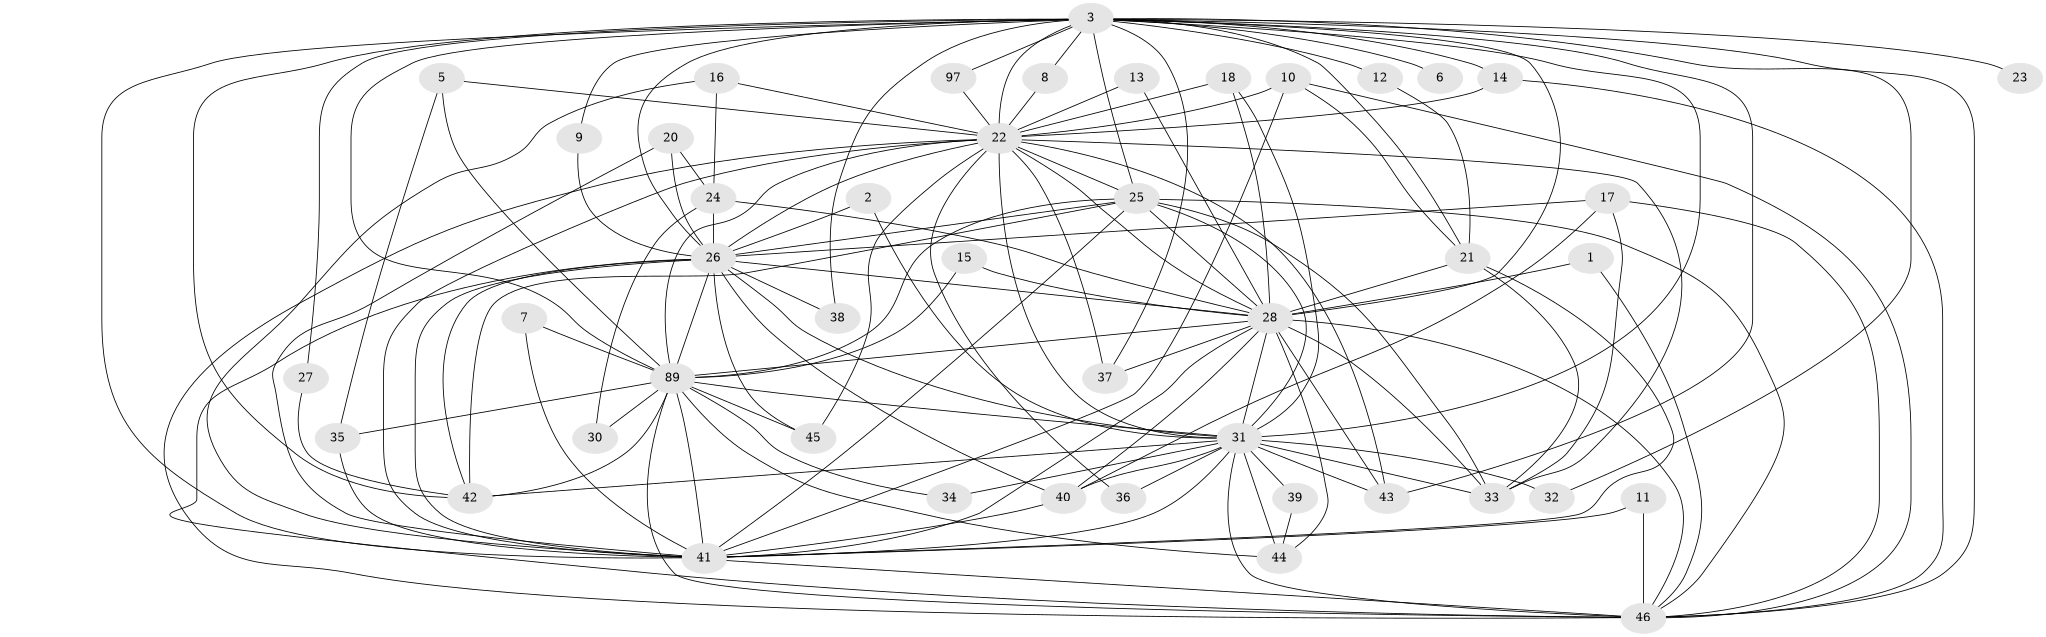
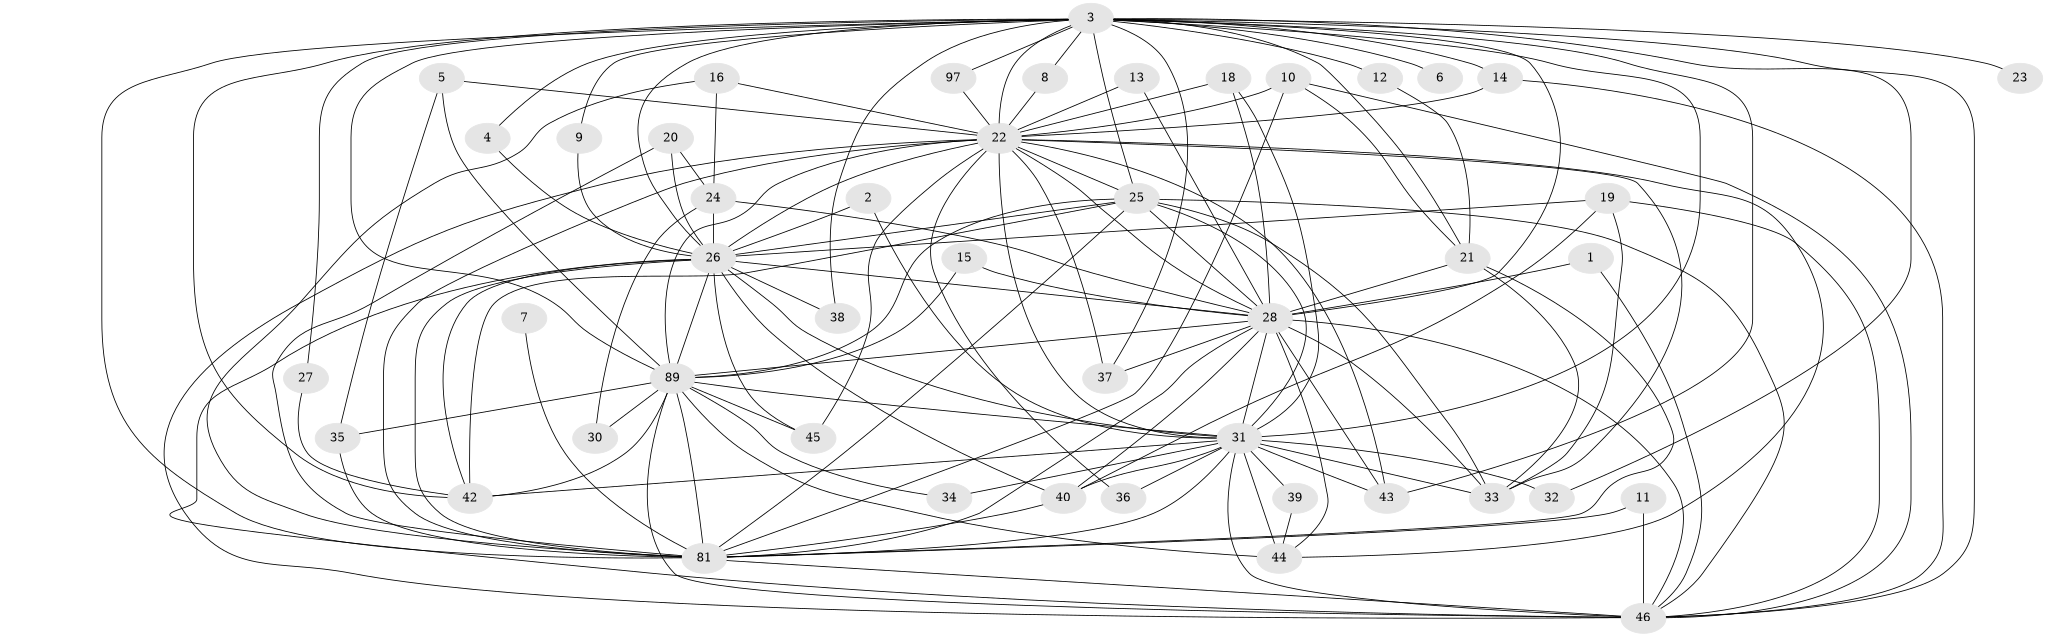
node "4": added
node "17": label "17" -> "19"
edge "22" -- "44": added
edge "7" -- "89": removed
node "41": label "41" -> "81"
